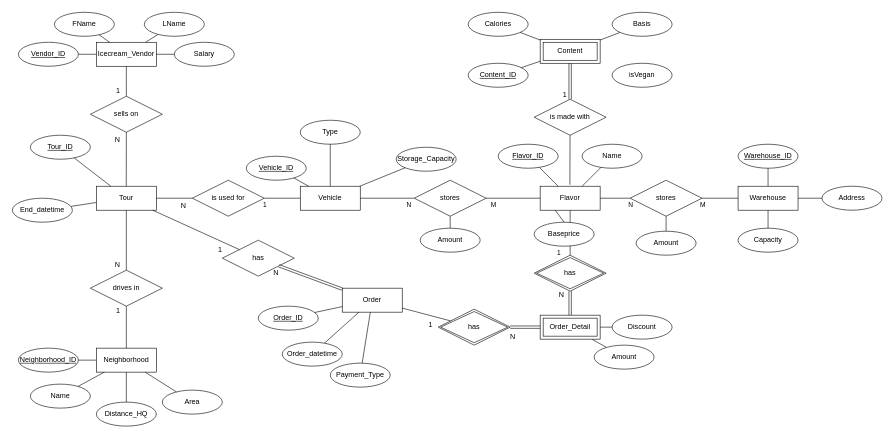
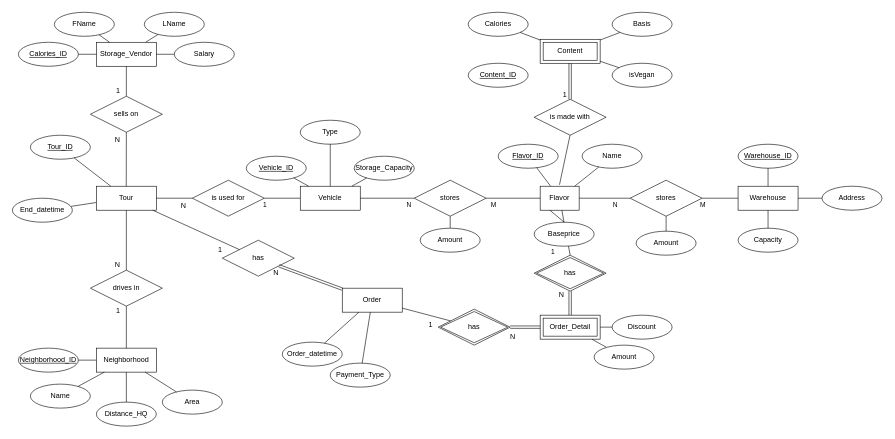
node "Vendor_ID": label "Vendor_ID" -> "Calories_ID"
node "Icecream_Vendor": label "Icecream_Vendor" -> "Storage_Vendor"
edge "Content" -- "Content_ID": removed
edge "Content" -- "isVegan": added
node "Storage_Capacity": moved (426, 159) -> (384, 168)
node "Flavor": size 60x24 -> 39x24
edge "Order" -- "Order_ID": removed
node "Order_ID": removed
